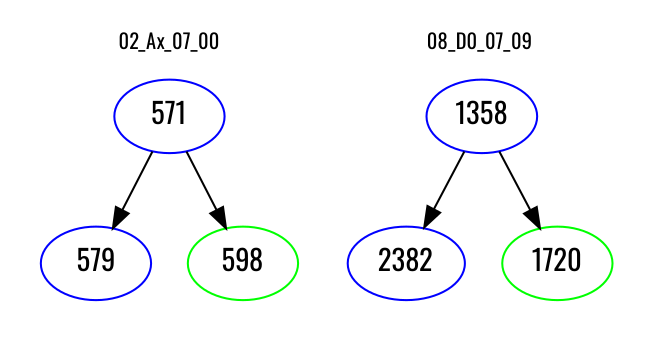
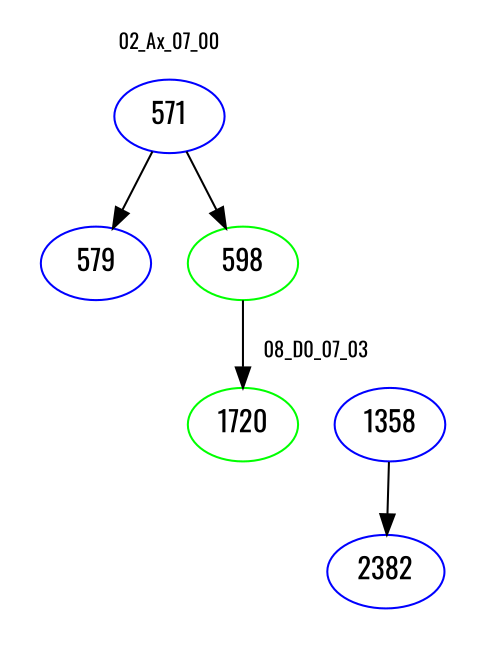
cluster "08_D0_07_09": label "08_D0_07_09" -> "08_D0_07_03"
edge "1358" -> "1720": now "598" -> "1720"
